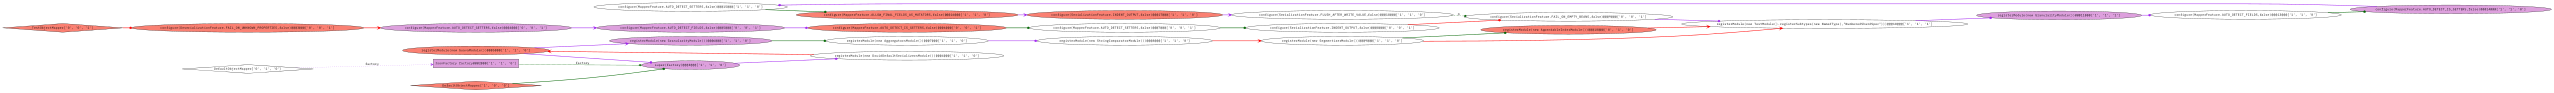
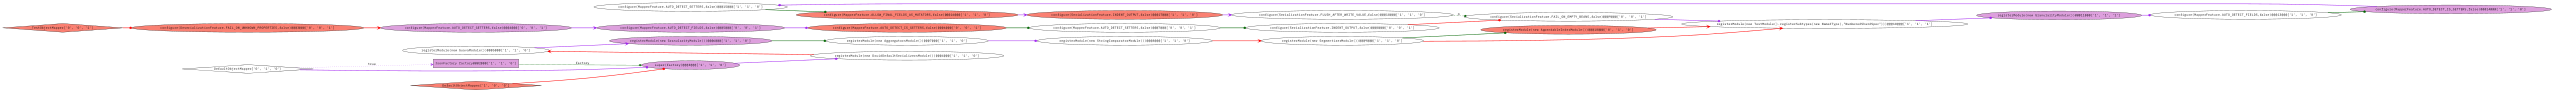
node "registerModule(new GuavaModule())@@@5@@@['1', '1', '0']": fillcolor salmon -> white
edge "registerModule(new GuavaModule())@@@5@@@['1', '1', '0']" -> "super(factory)@@@3@@@['1', '1', '0']": now "DefaultObjectMapper['0', '1', '0']" -> "super(factory)@@@3@@@['1', '1', '0']"
edge "DefaultObjectMapper['0', '1', '0']" -> "JsonFactory factory@@@2@@@['1', '1', '0']": label "factory" -> "true"
edge "DefaultObjectMapper['1', '0', '0']" -> "super(factory)@@@3@@@['1', '1', '0']": color darkgreen -> red
